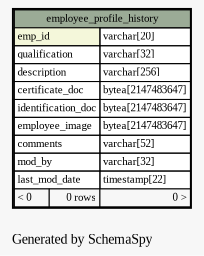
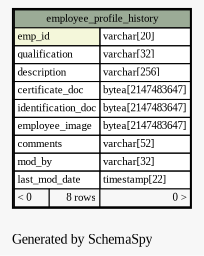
node "employee_profile_history": text "0 rows" -> "8 rows"
